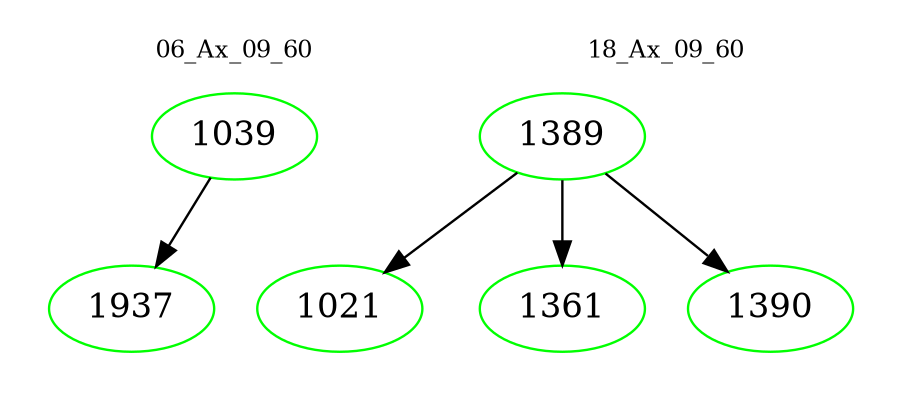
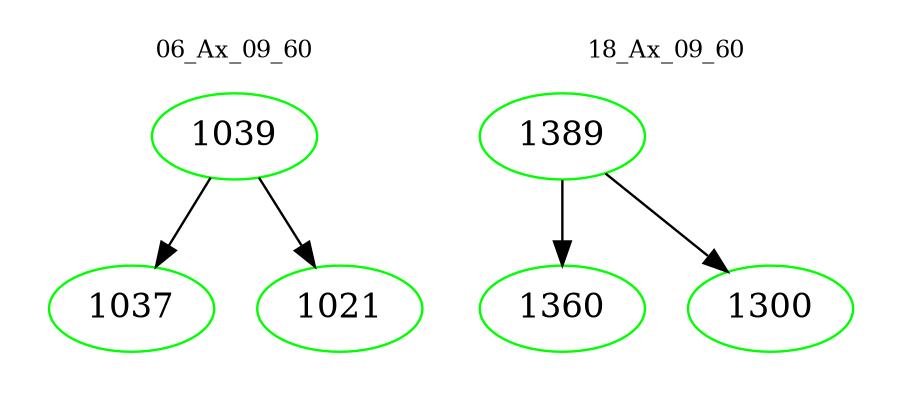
edge "1389" -> "1021": now "1039" -> "1021"
node "1937": label "1937" -> "1037"
node "1361": label "1361" -> "1360"
node "1390": label "1390" -> "1300"
